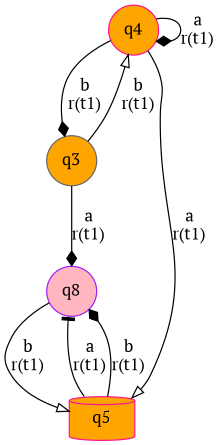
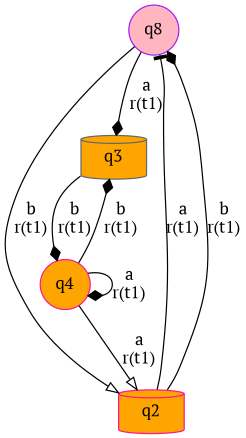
edge "q3" -> "q4": arrowhead onormal -> diamond
node "q3": shape circle -> cylinder
edge "q3" -> "q8": reversed
node "q5": label "q5" -> "q2"
